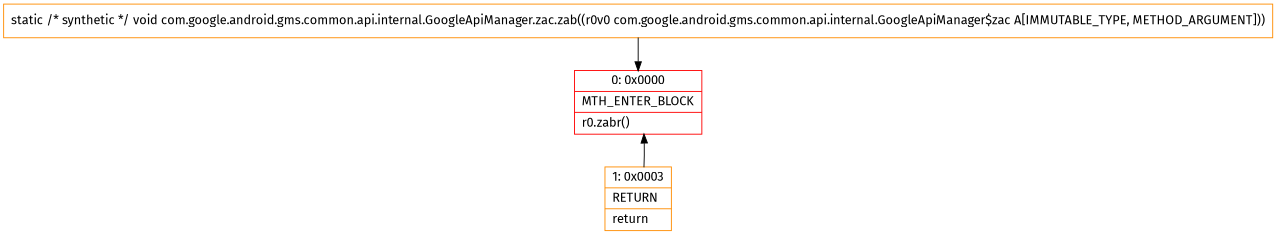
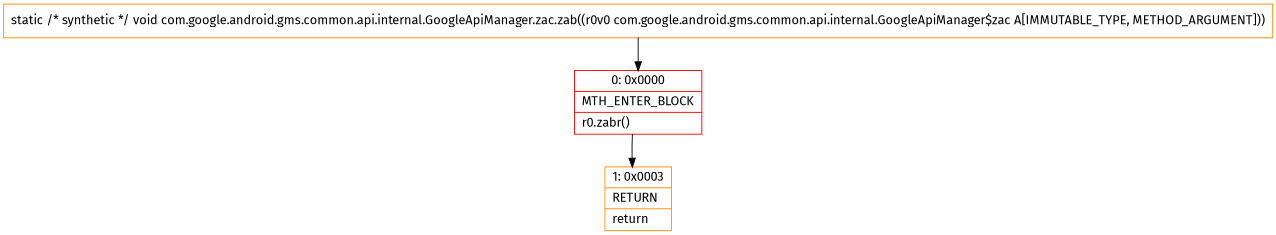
edge "1: 0x0003" -> "0: 0x0000": reversed
